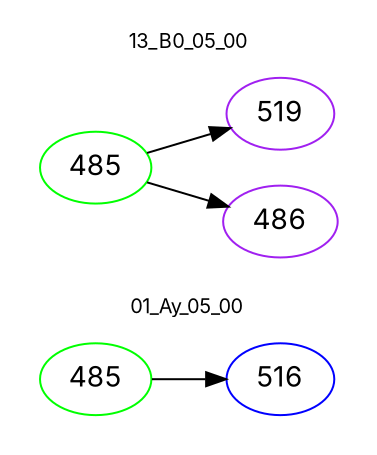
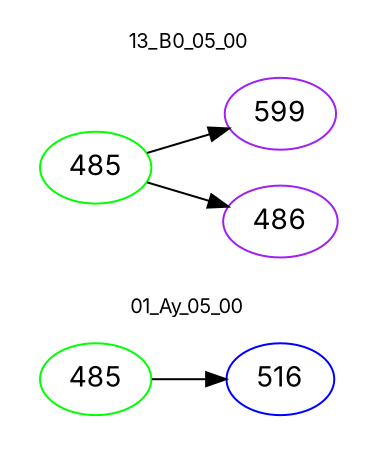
node "519": label "519" -> "599"
